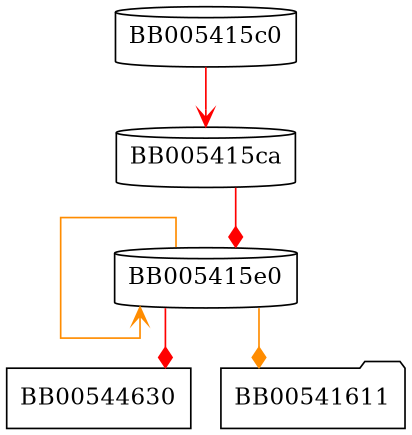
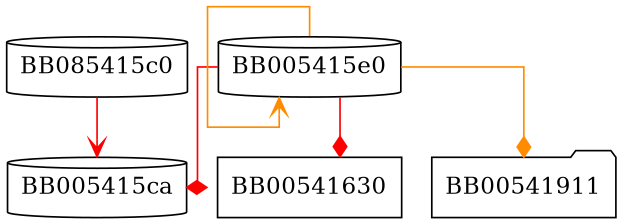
node "BB005415c0": label "BB005415c0" -> "BB085415c0"
edge "BB005415ca" -> "BB005415e0": reversed
node "BB00544630": label "BB00544630" -> "BB00541630"
node "BB00541611": label "BB00541611" -> "BB00541911"
